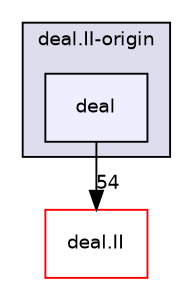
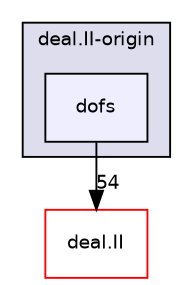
node "deal": label "deal" -> "dofs"
